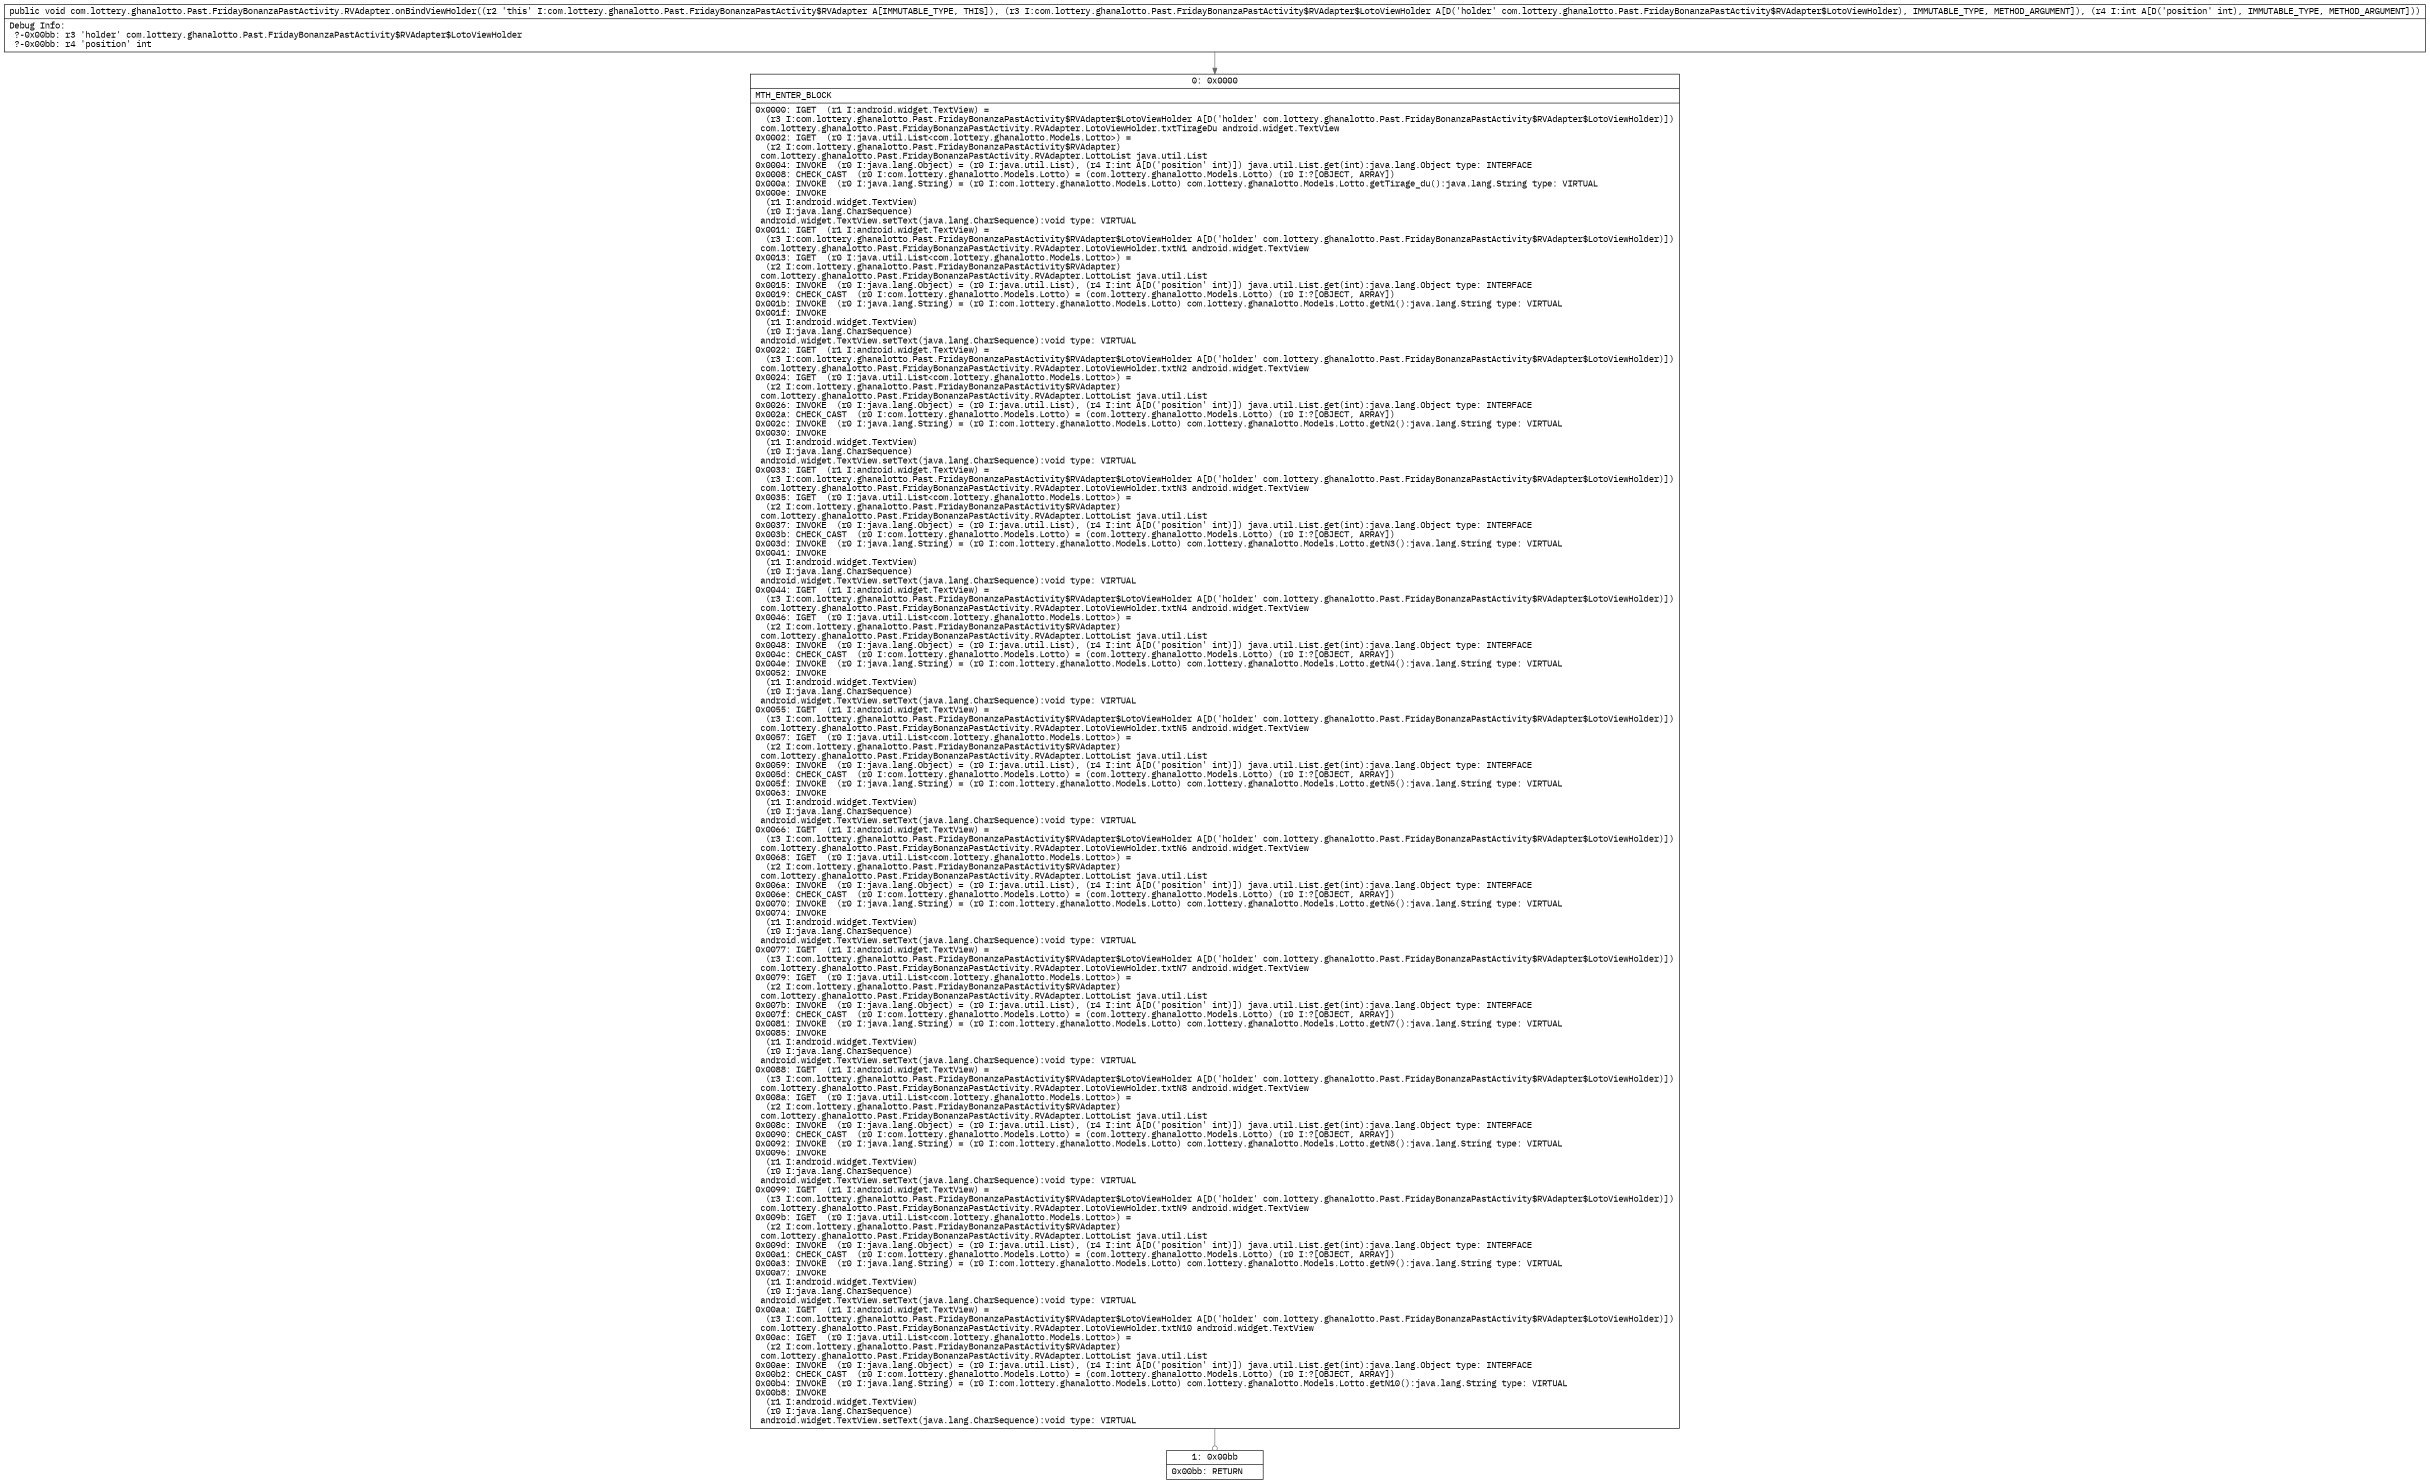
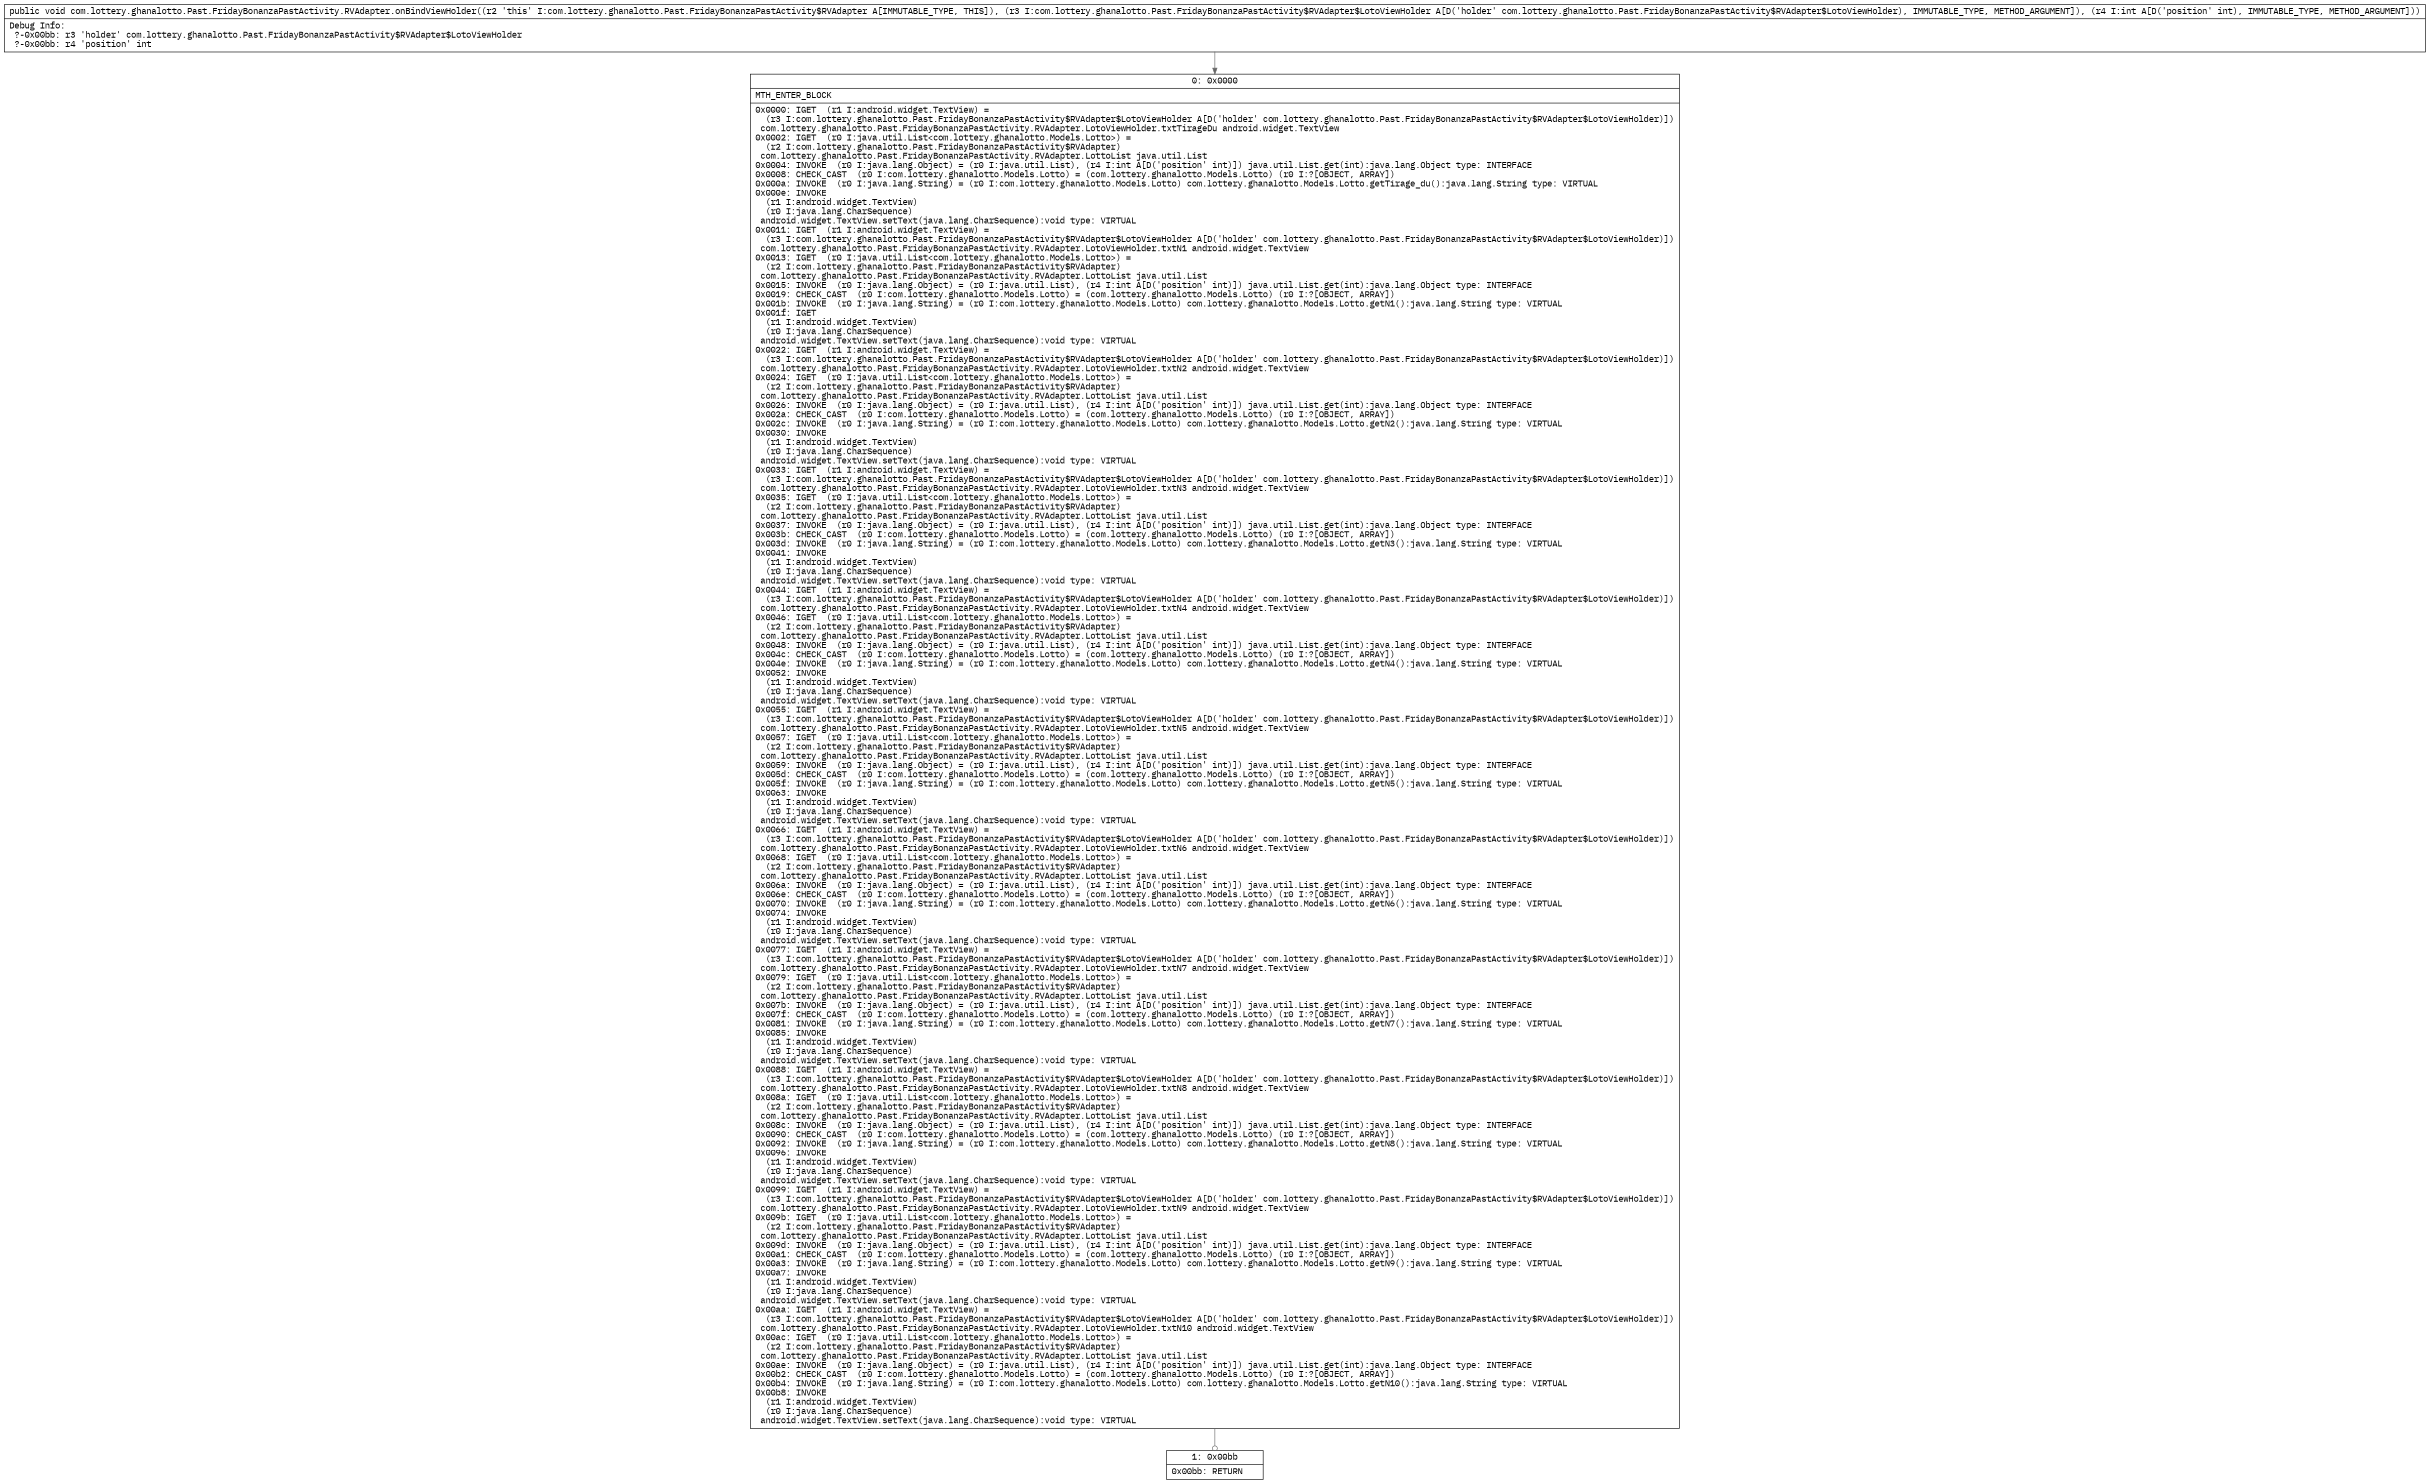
node "0: 0x0000": text "0x001f: INVOKE" -> "0x001f: IGET"
